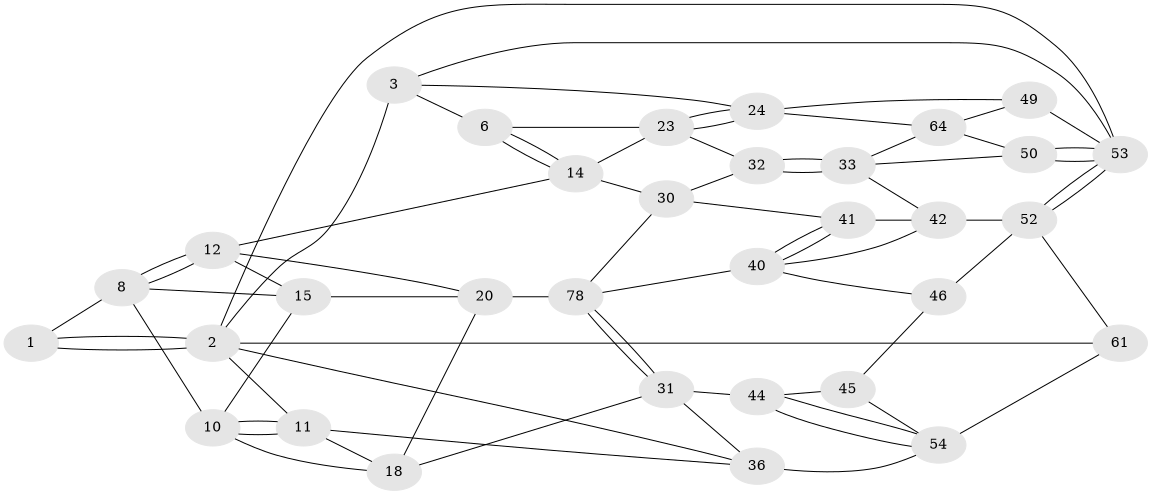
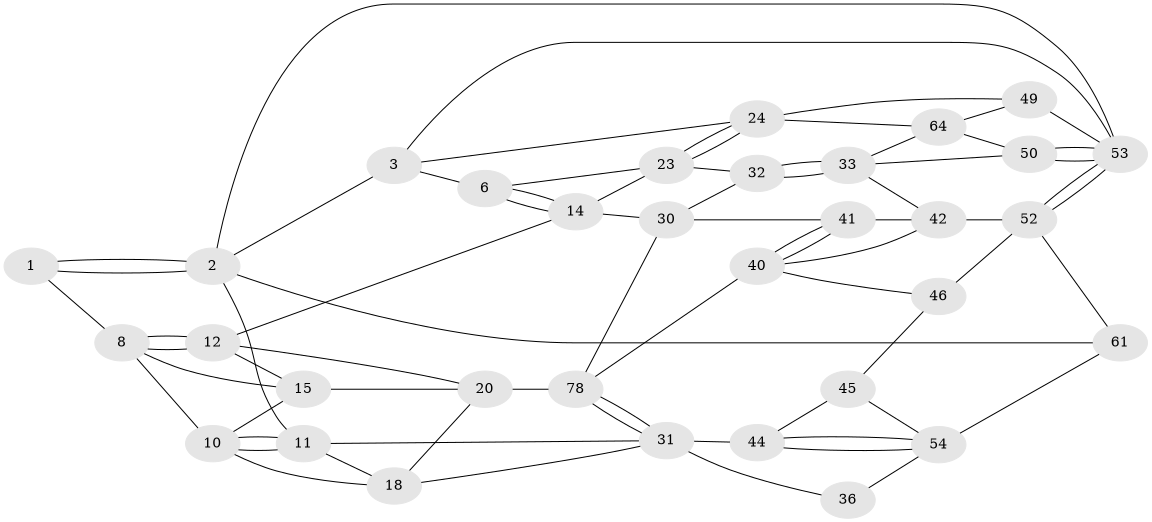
edge "2" -- "36": removed
edge "11" -- "36": now "11" -- "31"
